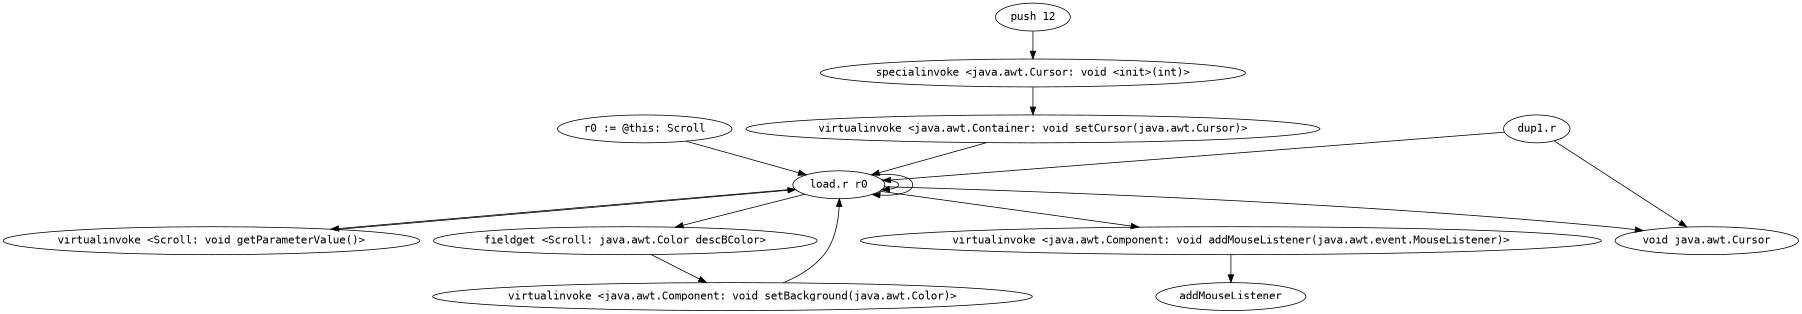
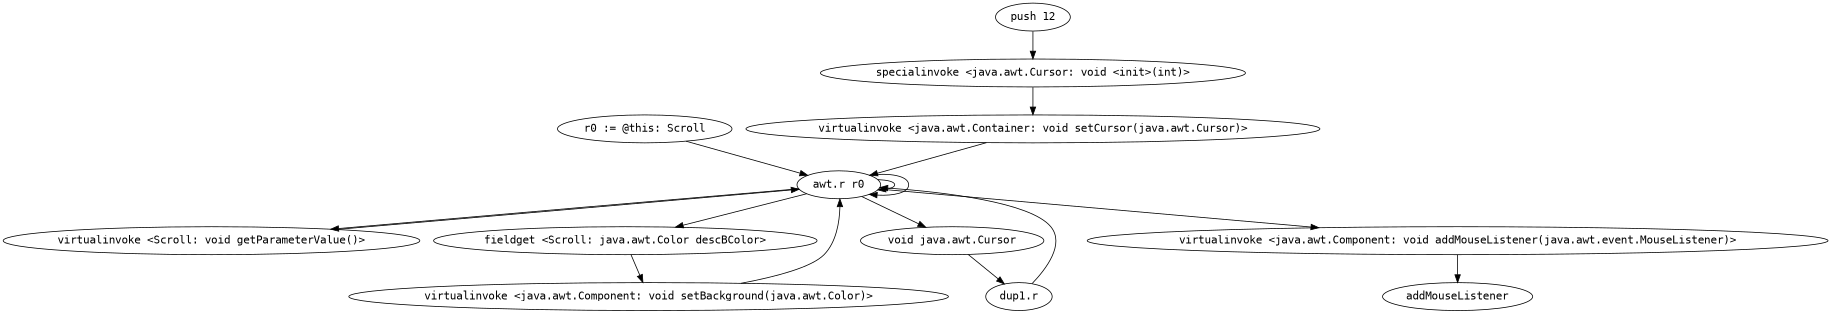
edge "dup1.r" -> "void java.awt.Cursor": reversed
node "load.r r0": label "load.r r0" -> "awt.r r0"
